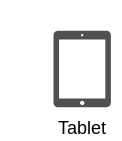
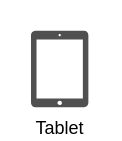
node "Tablet": moved (82, 69) -> (59, 69)
